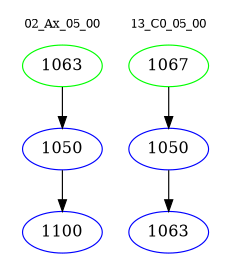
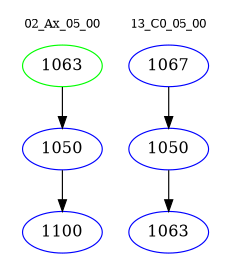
node "1067": color green -> blue
